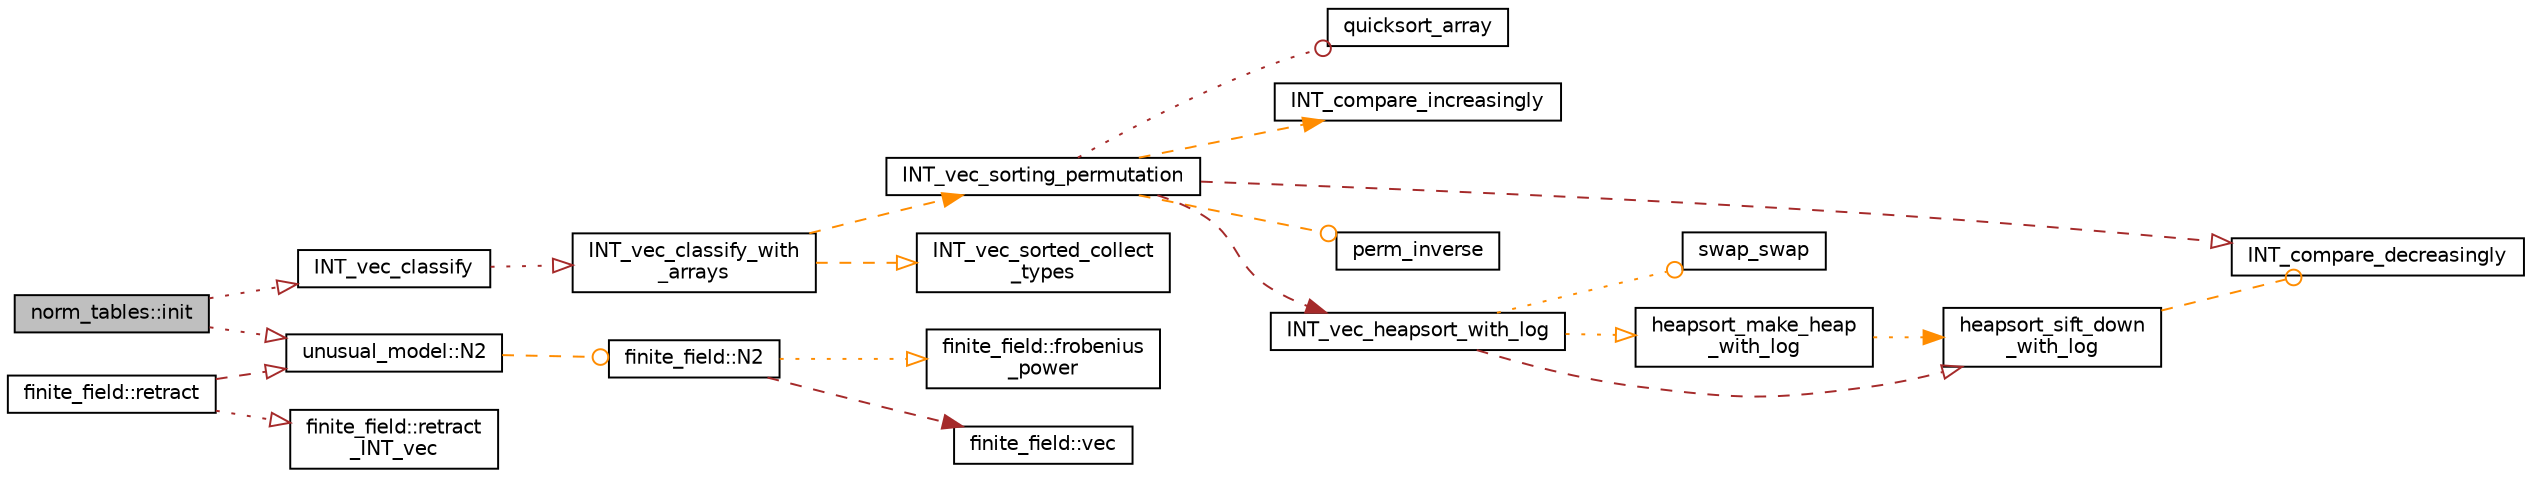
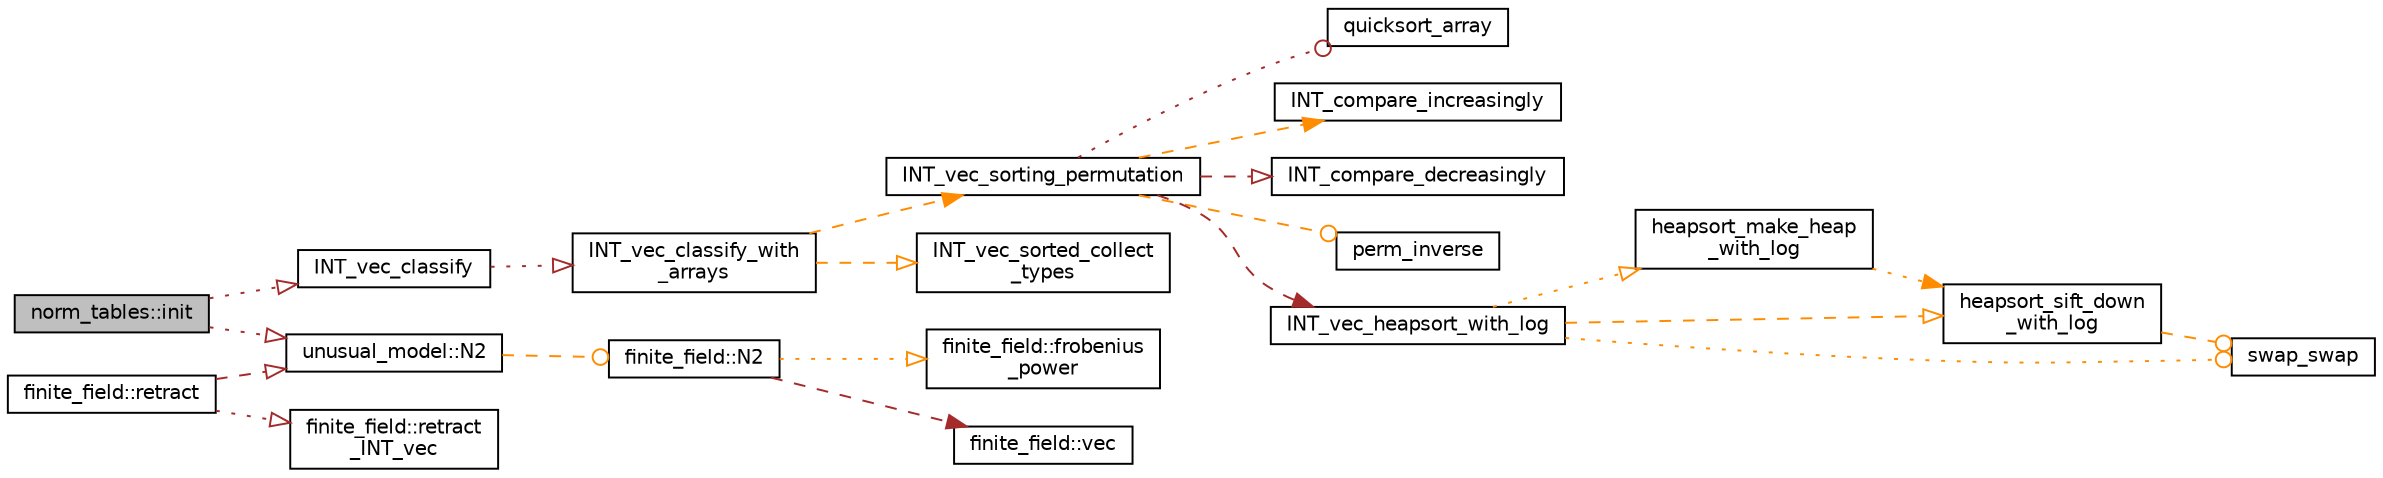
edge "heapsort_sift_down _with_log" -> "INT_compare_decreasingly": now "heapsort_sift_down _with_log" -> "swap_swap"
edge "INT_vec_heapsort_with_log" -> "heapsort_sift_down _with_log": color brown -> darkorange
